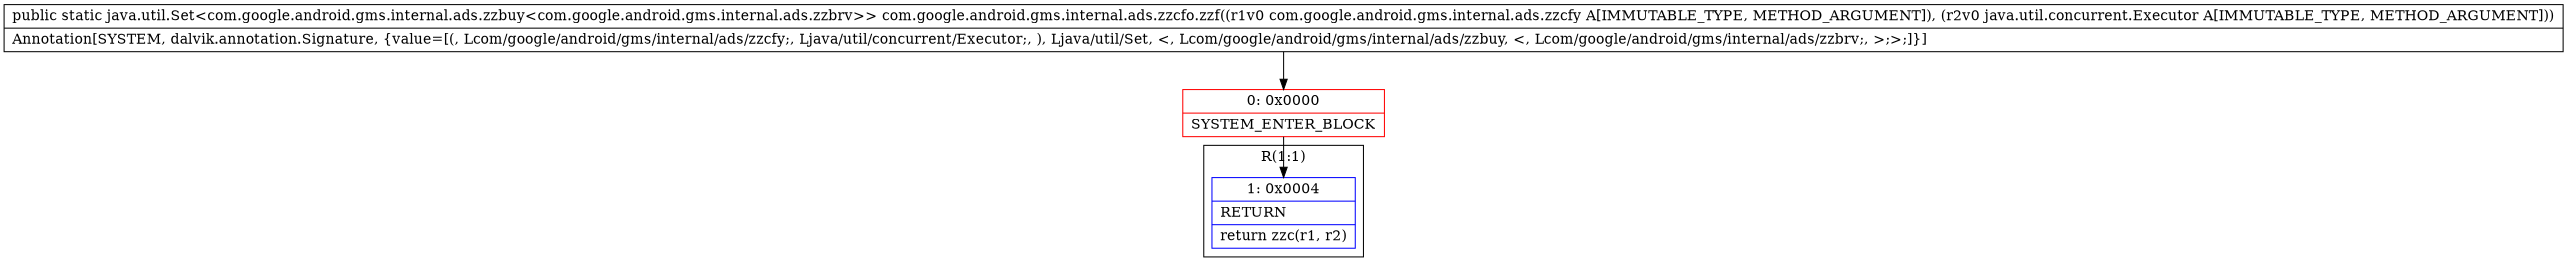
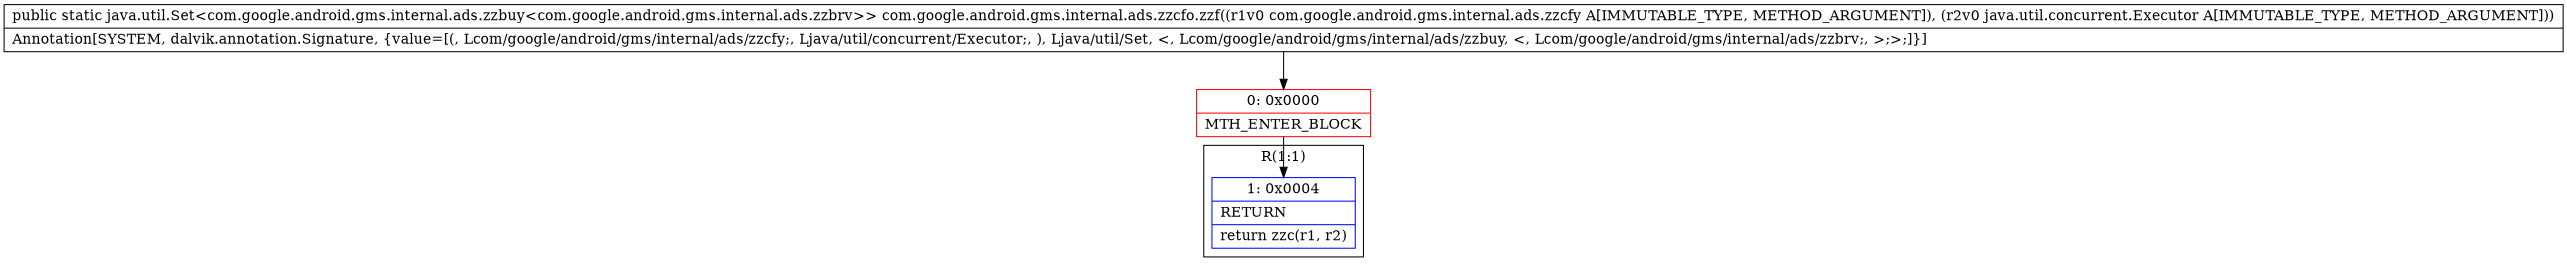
node "0: 0x0000": text "SYSTEM_ENTER_BLOCK" -> "MTH_ENTER_BLOCK"
